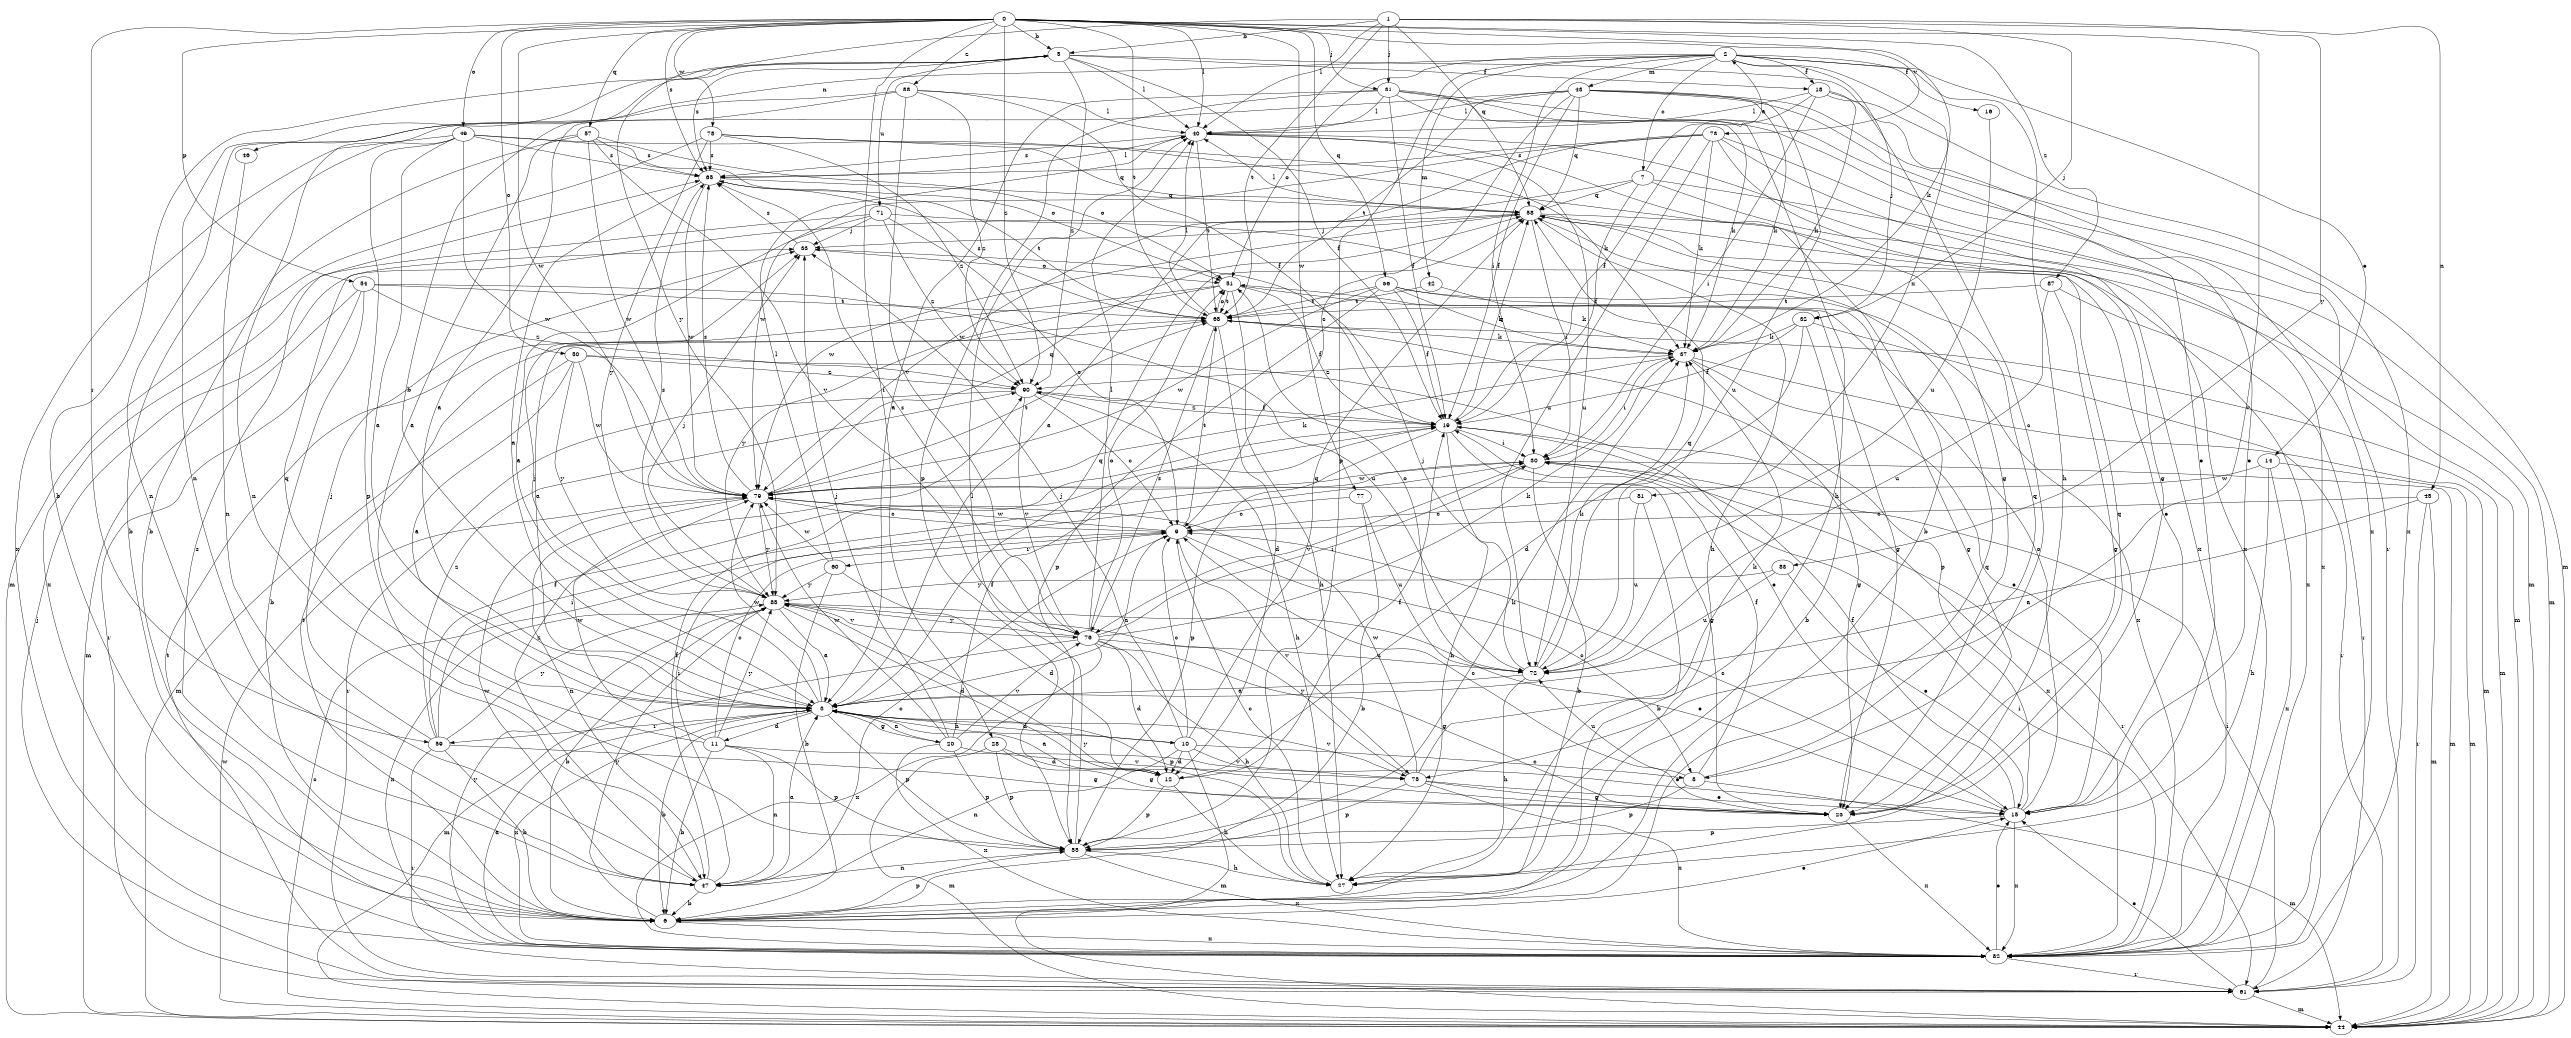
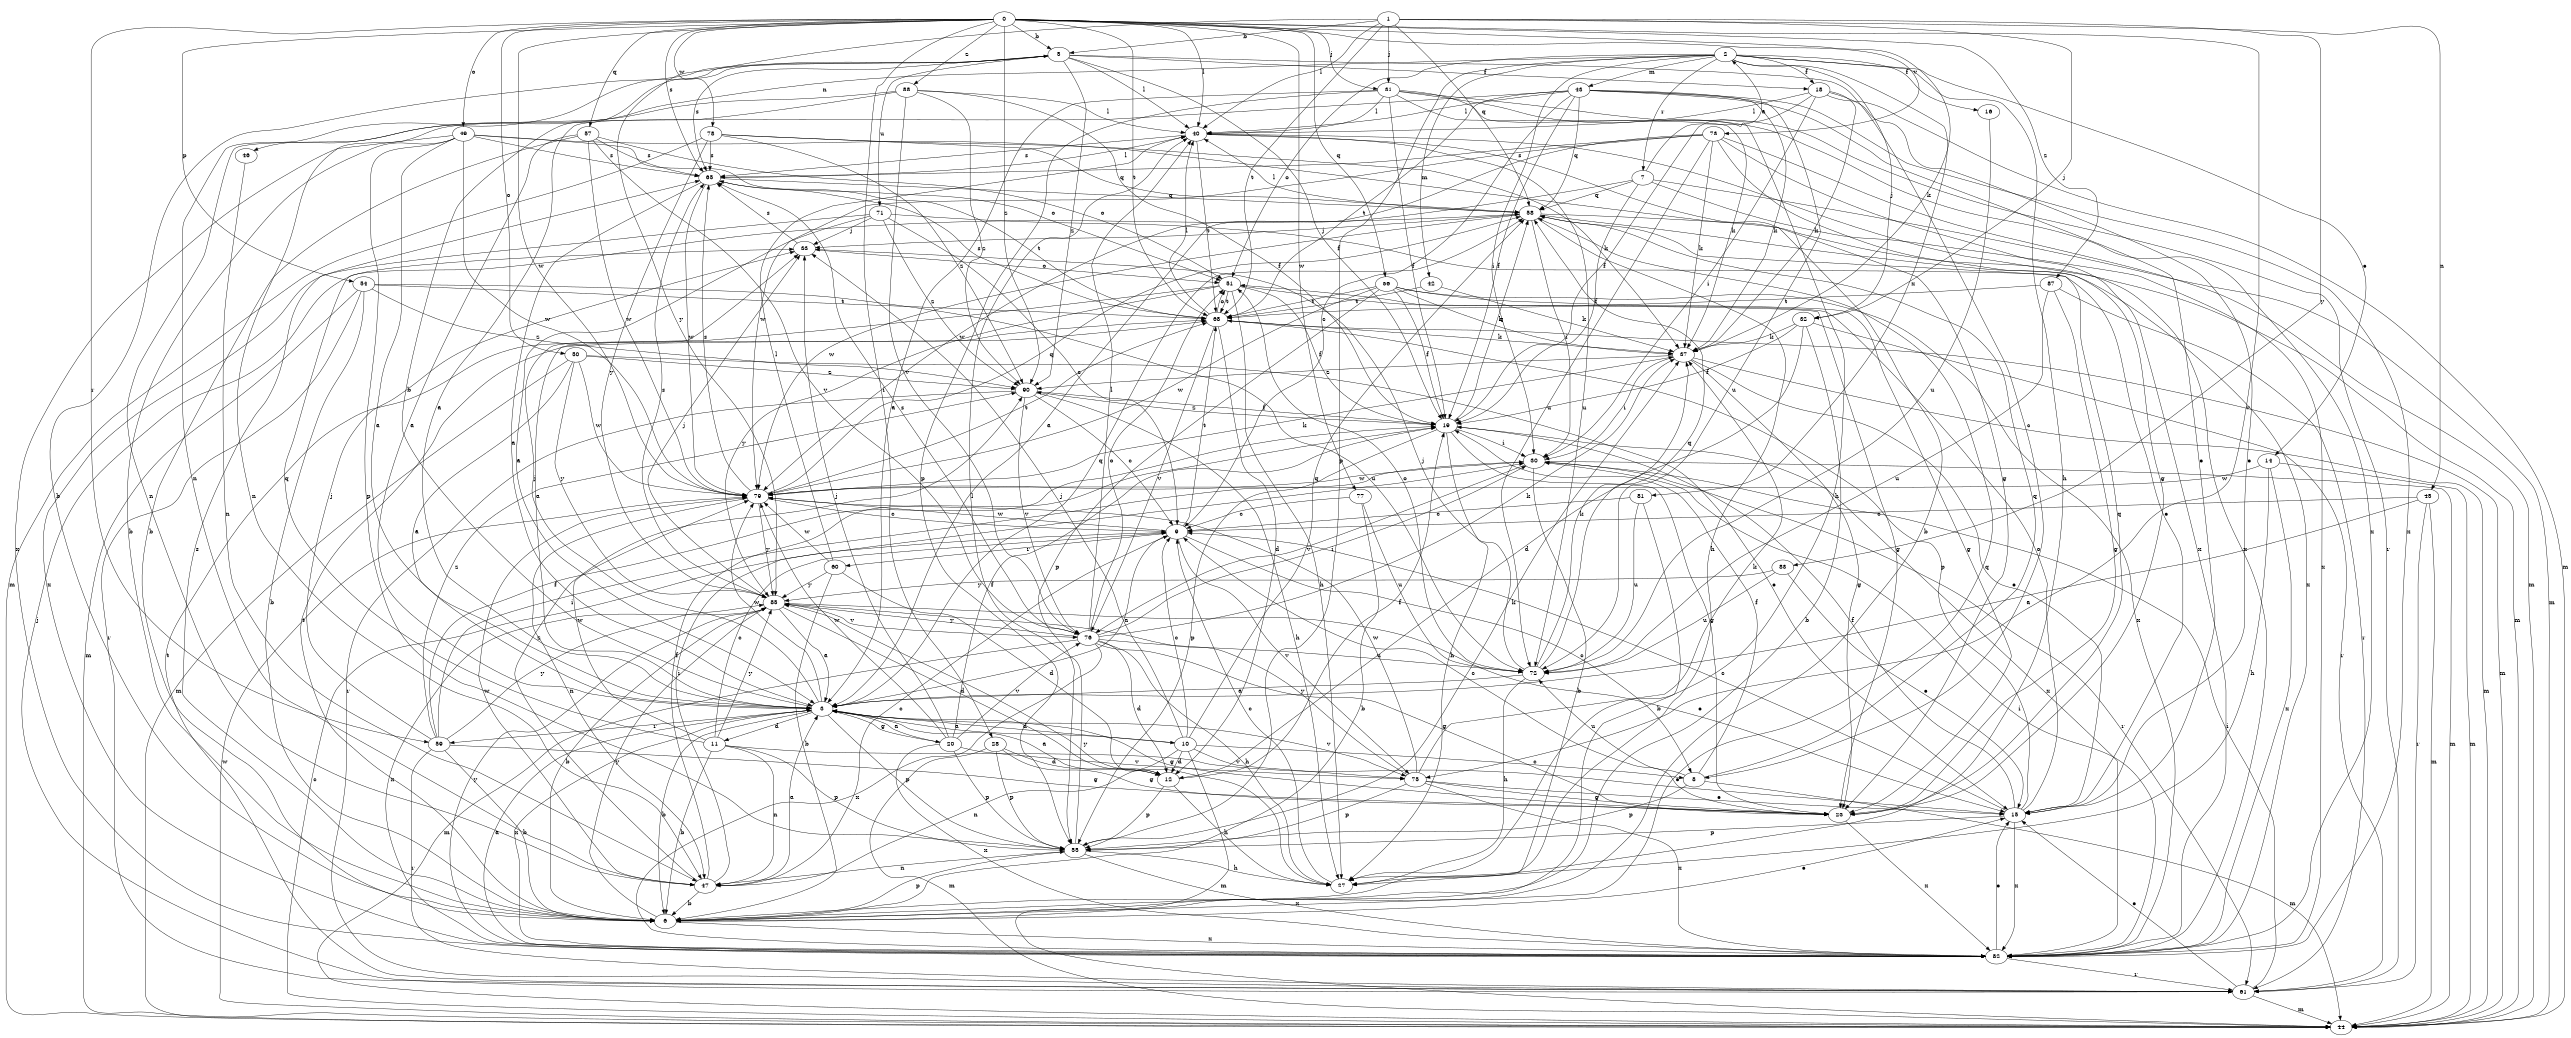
edge "2" -> "7": label "c" -> "r"
edge "68" -> "76": label "s" -> "v"
edge "10" -> "3": label "h" -> "a"
edge "3" -> "23": label "p" -> "g"
